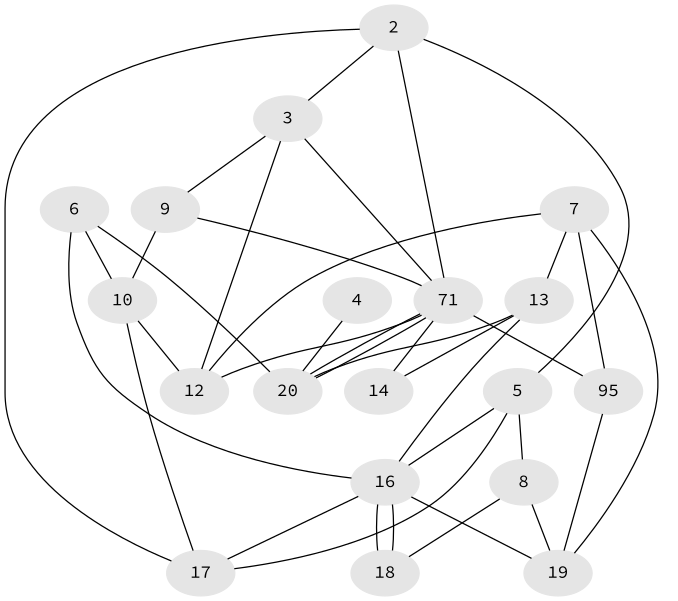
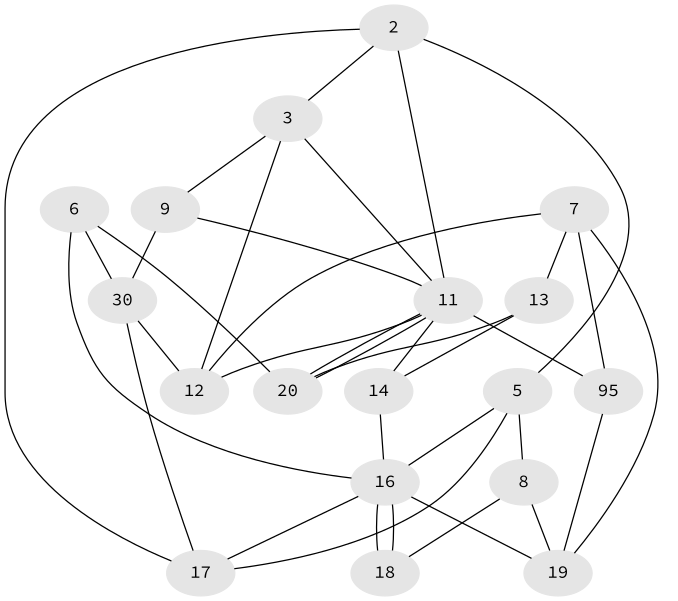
node "10": label "10" -> "30"
node "4": removed
node "71": label "71" -> "11"
edge "13" -- "16": now "14" -- "16"
